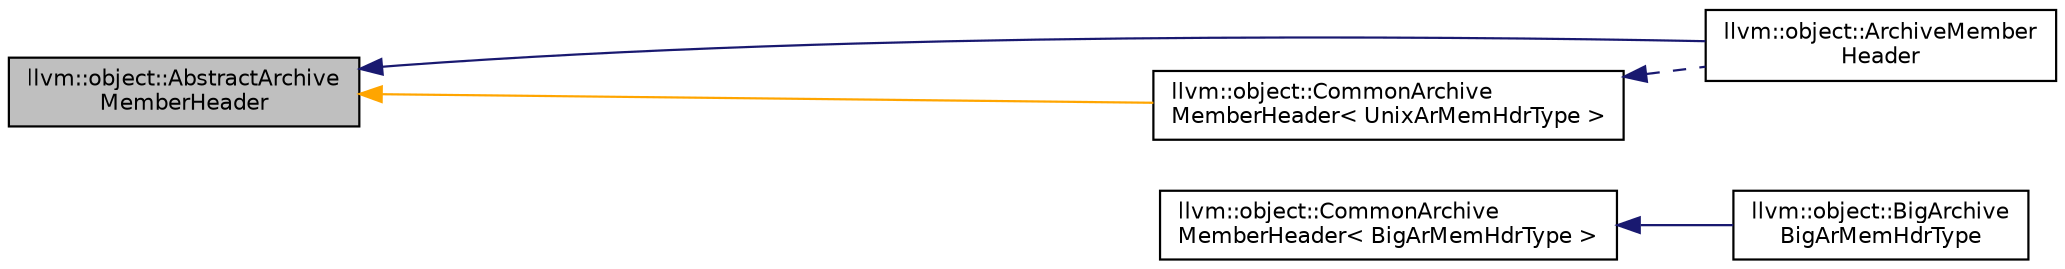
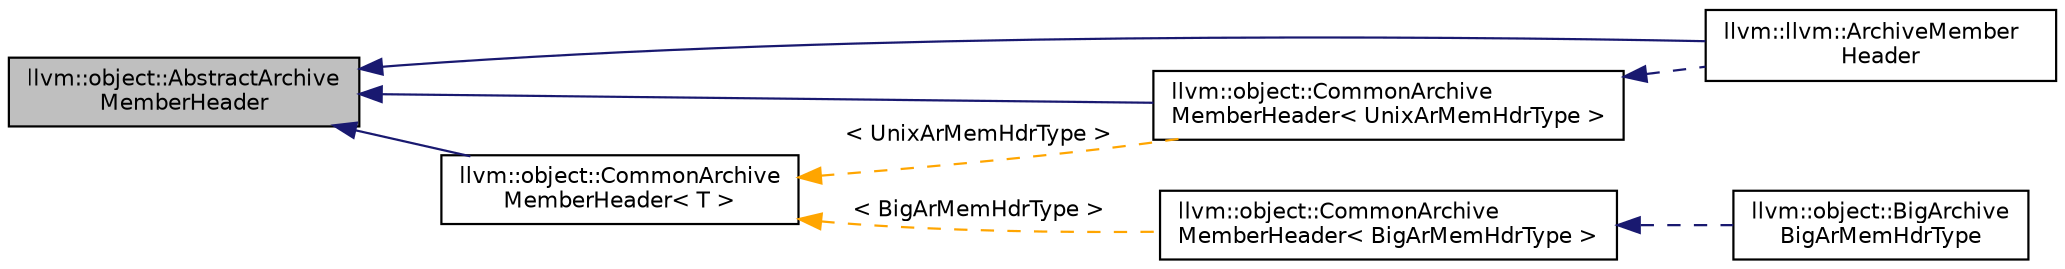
node "llvm::object::ArchiveMember Header": label "llvm::object::ArchiveMember Header" -> "llvm::llvm::ArchiveMember Header"
edge "llvm::object::CommonArchive MemberHeader< UnixArMemHdrType >" -> "llvm::object::AbstractArchive MemberHeader": color orange -> midnightblue
node "llvm::object::CommonArchive MemberHeader< T >": added
edge "llvm::object::BigArchive BigArMemHdrType" -> "llvm::object::CommonArchive MemberHeader< BigArMemHdrType >": style solid -> dashed
